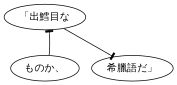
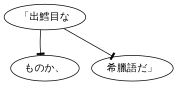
edge "ものか、" -> "「出鱈目な": reversed
